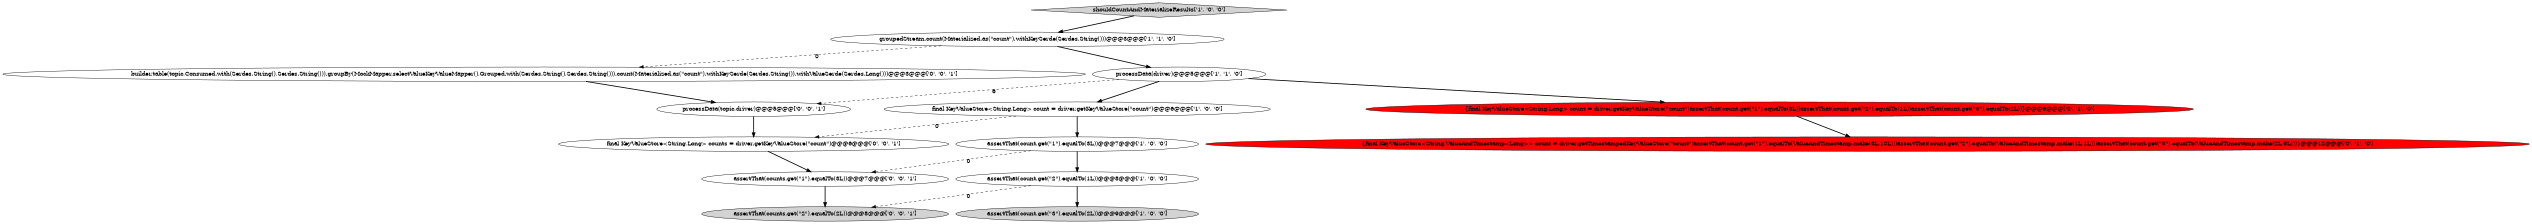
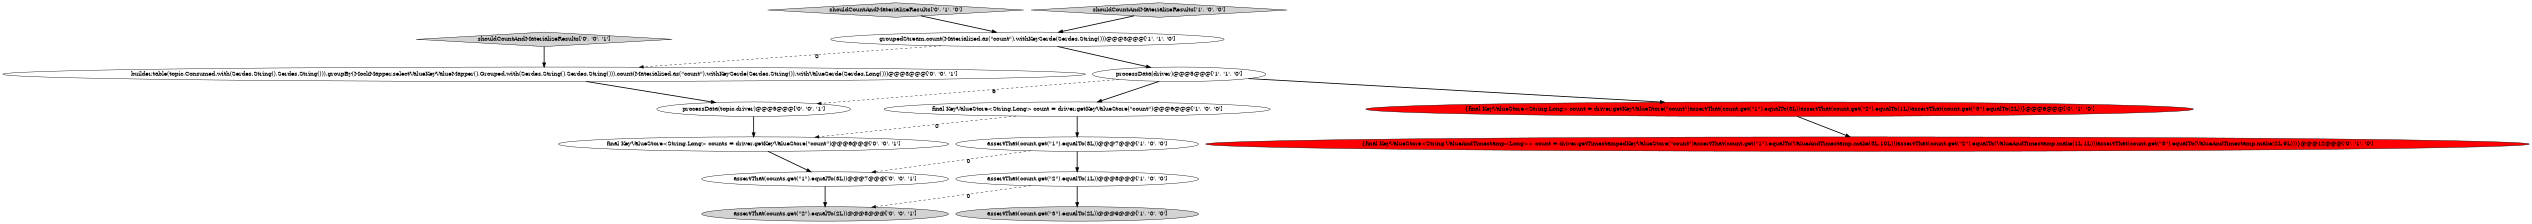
node "shouldCountAndMaterializeResults['0', '1', '0']": added
node "shouldCountAndMaterializeResults['0', '0', '1']": added
